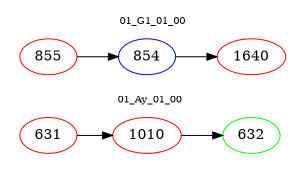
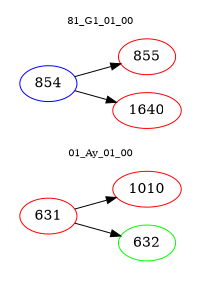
cluster "01_G1_01_00": label "01_G1_01_00" -> "81_G1_01_00"
edge "855" -> "854": reversed
edge "1010" -> "632": now "631" -> "632"
